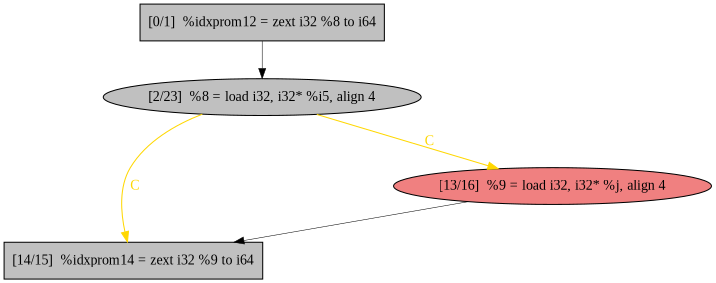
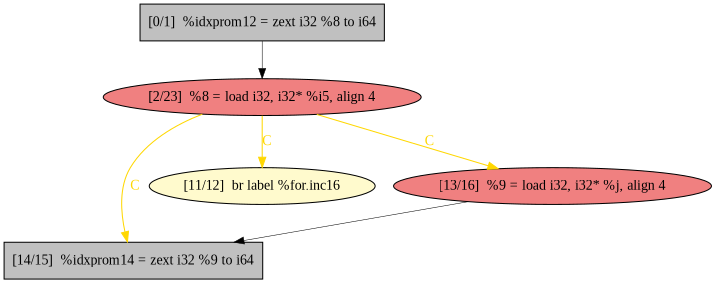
node "[2/23]  %8 = load i32, i32* %i5, align 4": fillcolor grey -> lightcoral
node "[11/12]  br label %for.inc16": added
